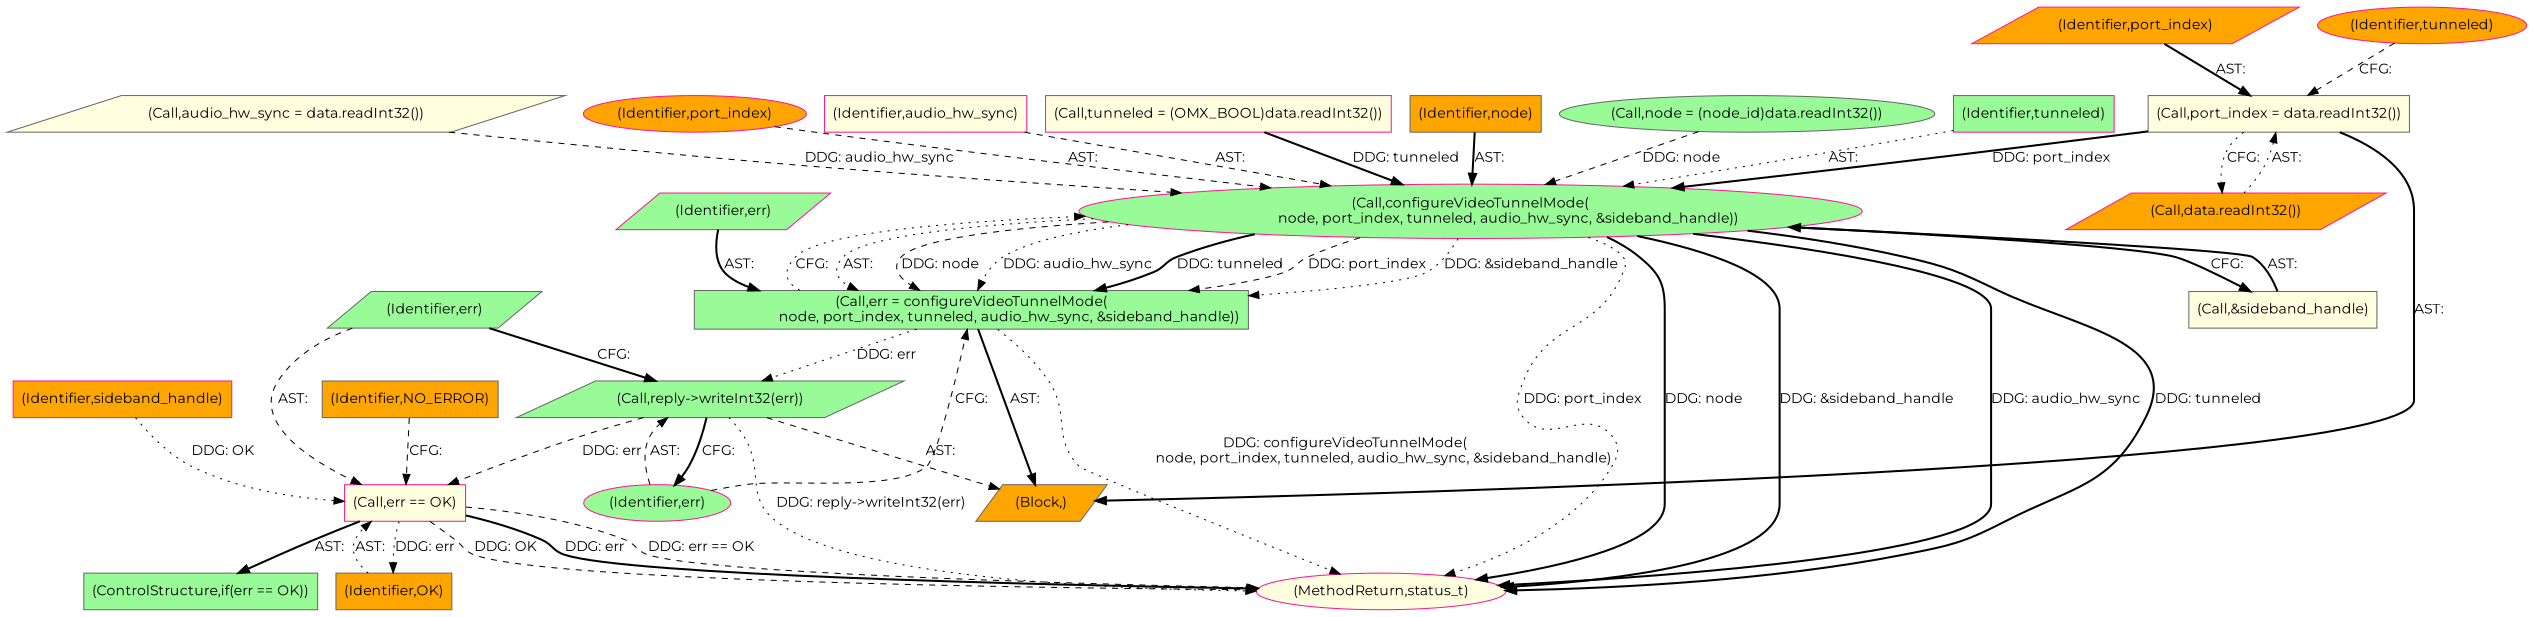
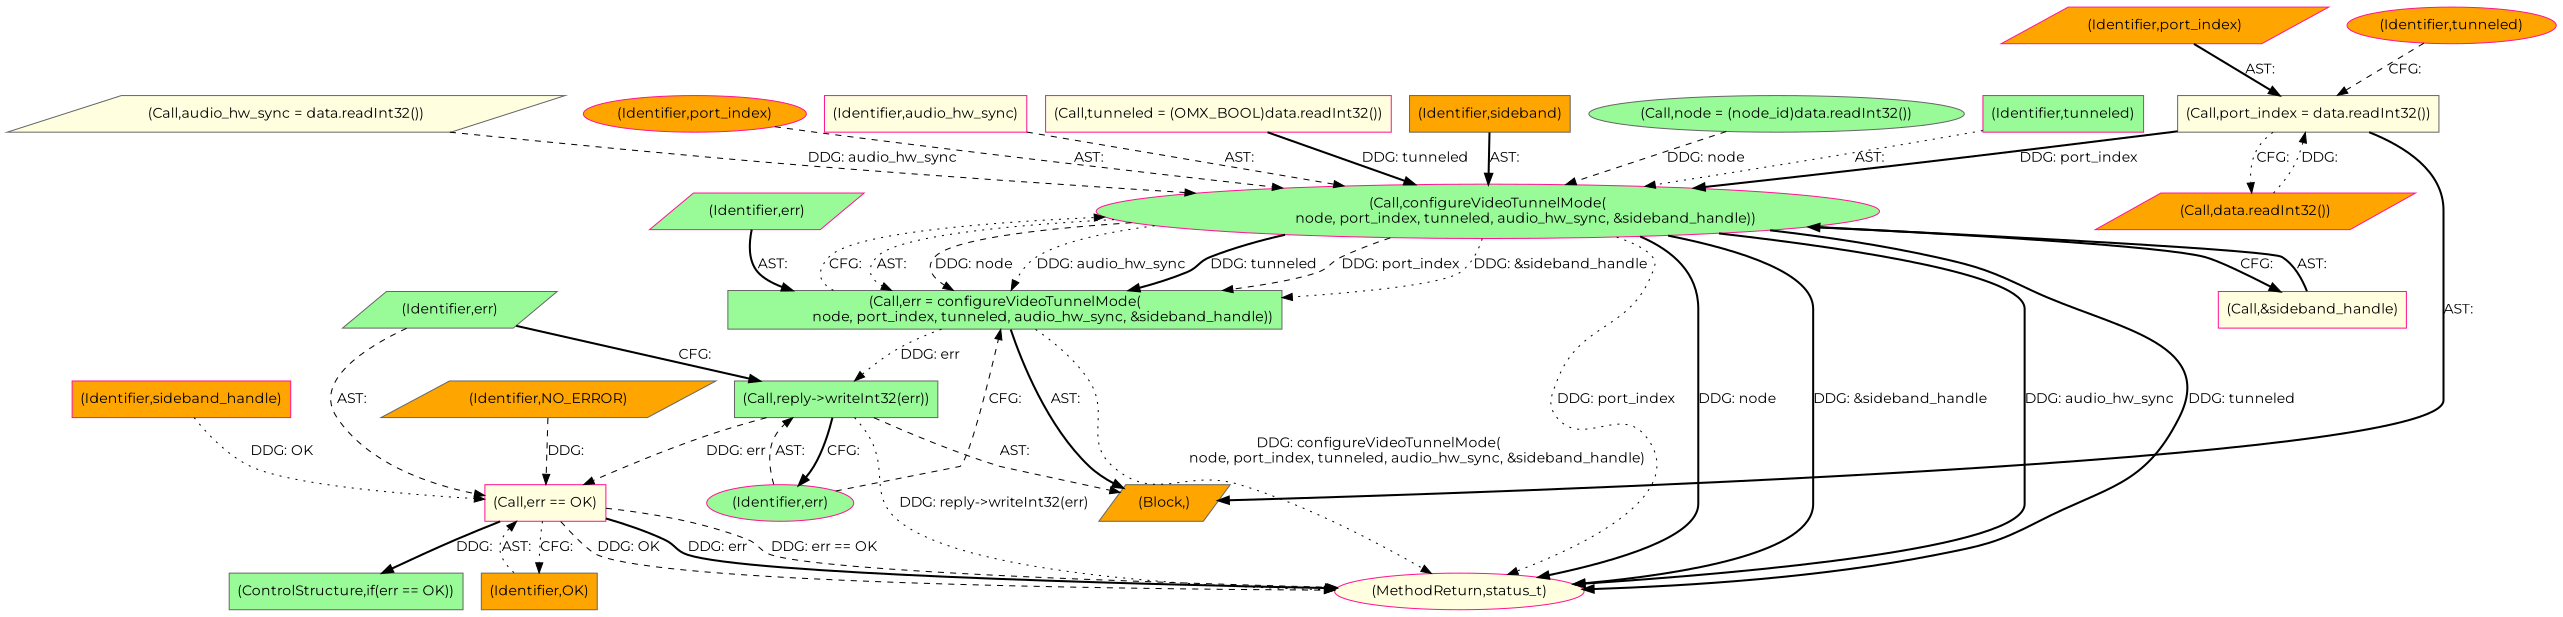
node "(Identifier,node)": label "(Identifier,node)" -> "(Identifier,sideband)"
edge "(Call,data.readInt32())" -> "(Call,port_index = data.readInt32())": label "AST: " -> "DDG: "
node "(Call,&sideband_handle)": color gray40 -> deeppink
node "(Identifier,NO_ERROR)": shape box -> parallelogram
node "(Call,reply->writeInt32(err))": shape parallelogram -> box
edge "(Identifier,NO_ERROR)" -> "(Call,err == OK)": label "CFG: " -> "DDG: "
edge "(Call,err == OK)" -> "(ControlStructure,if(err == OK))": label "AST: " -> "DDG: "
edge "(Call,err == OK)" -> "(Identifier,OK)": label "DDG: err" -> "CFG: "
